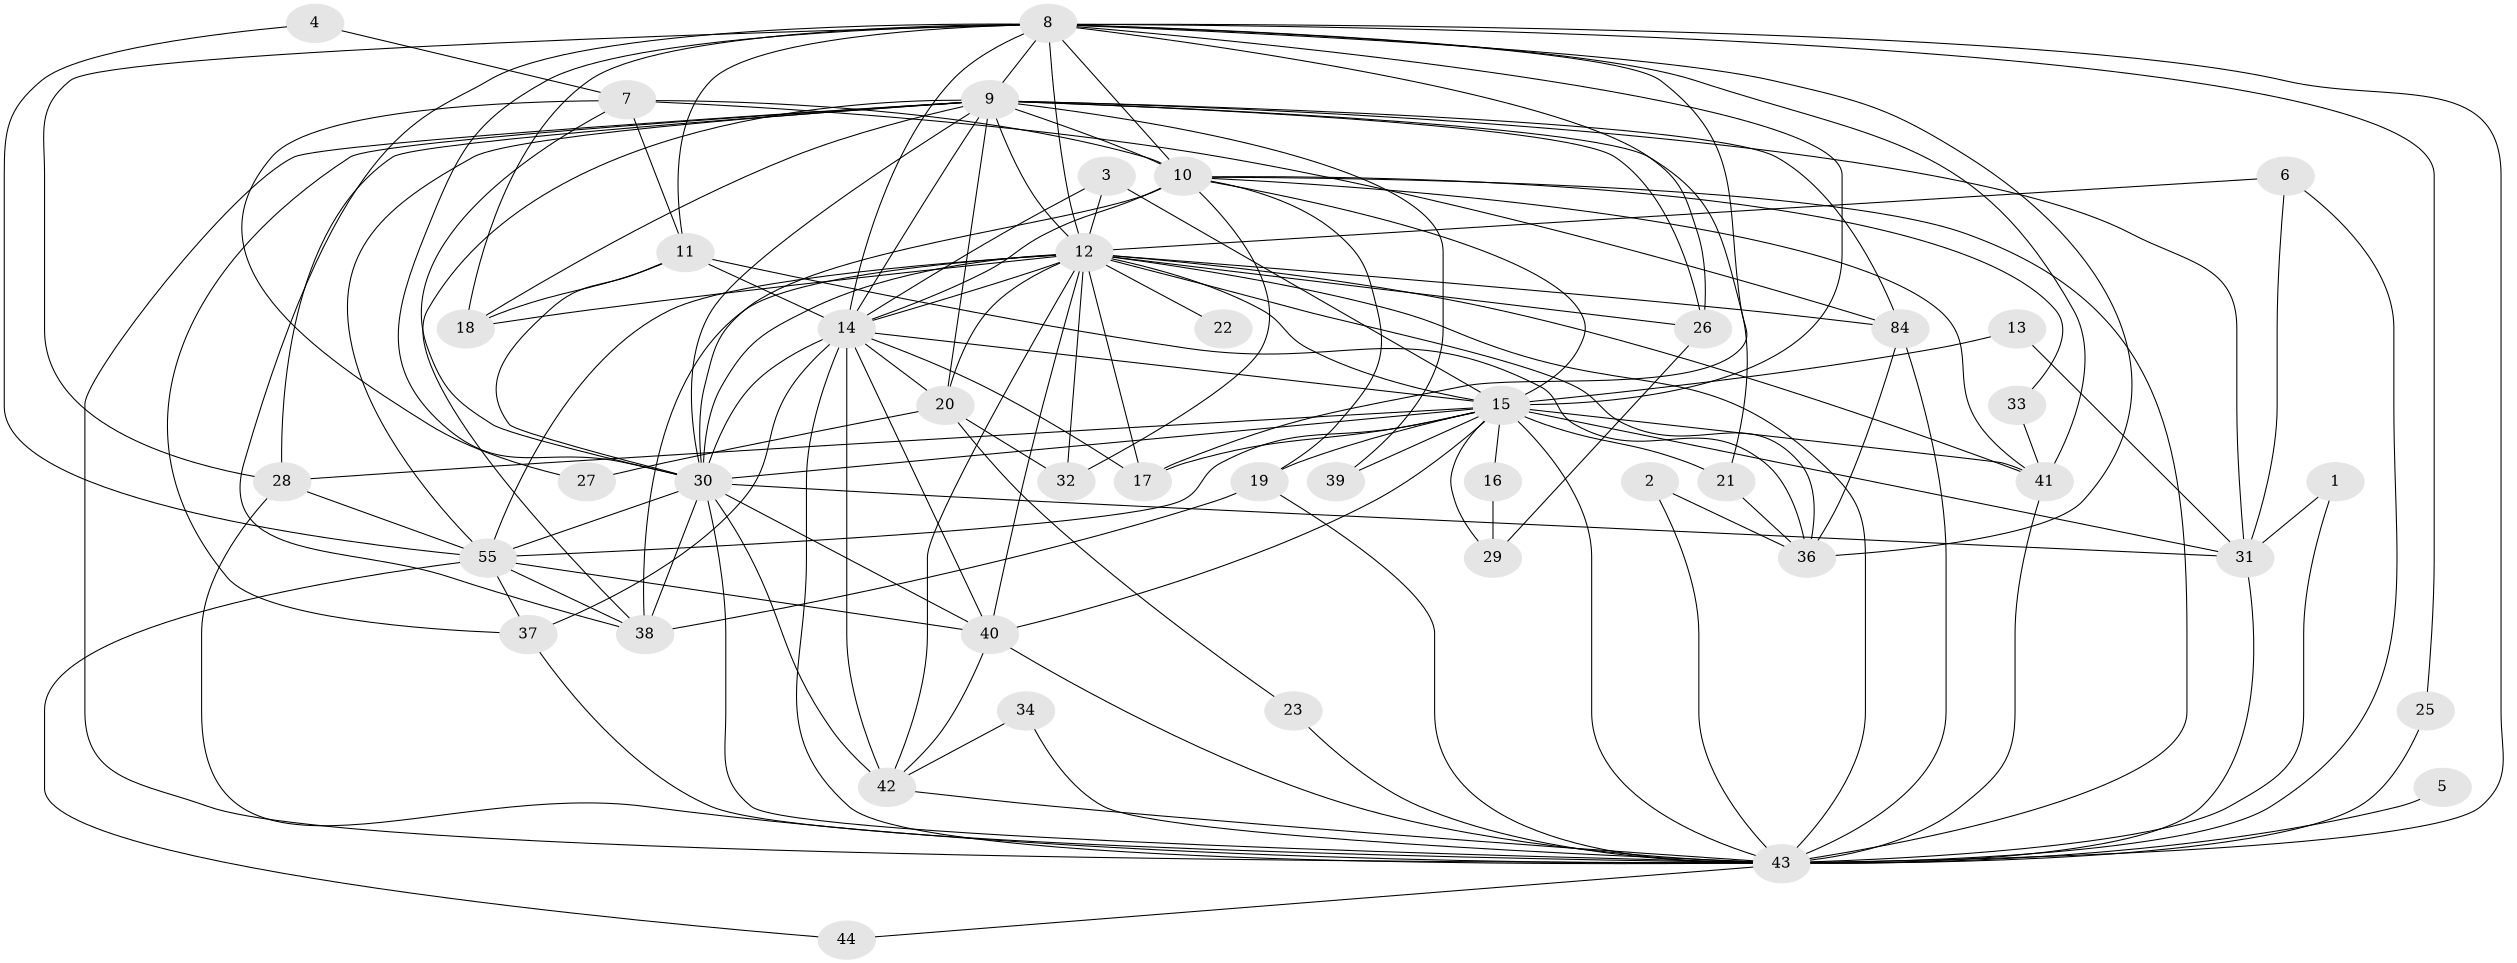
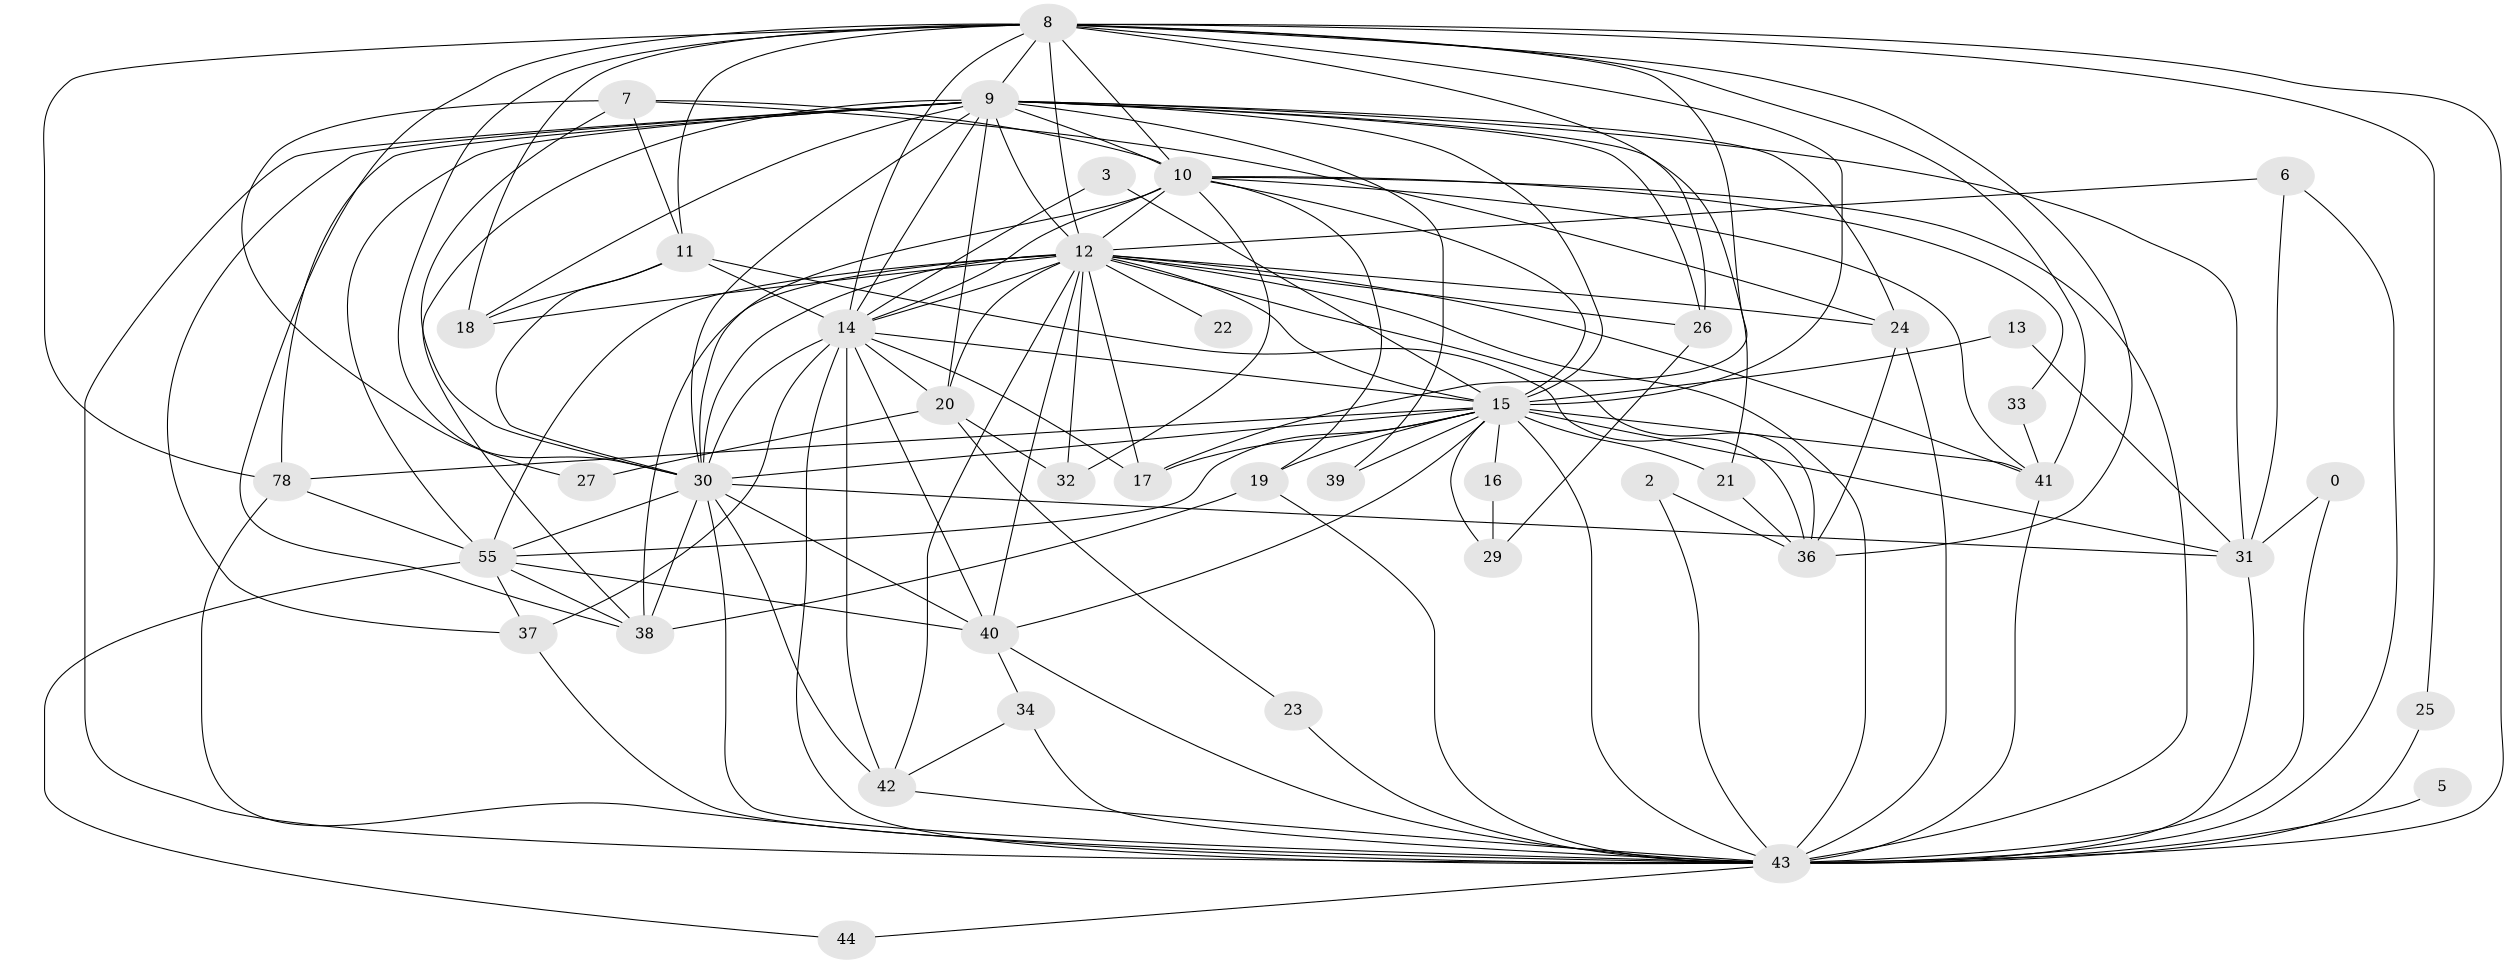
node "4": removed
edge "9" -- "15": added
edge "3" -- "12": now "10" -- "12"
node "84": label "84" -> "24"
node "28": label "28" -> "78"
node "1": label "1" -> "0"
edge "40" -- "42": now "40" -- "34"
